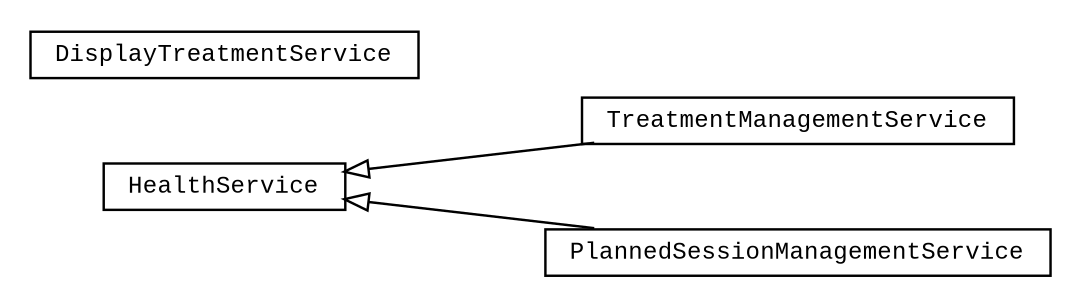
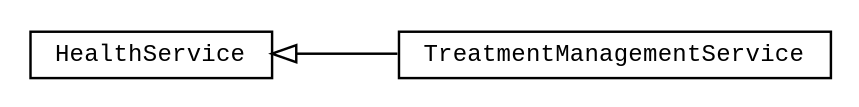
node "DisplayTreatmentService": removed
node "PlannedSessionManagementService": removed
